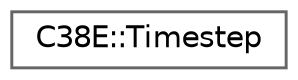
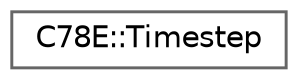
node "C38E::Timestep": label "C38E::Timestep" -> "C78E::Timestep"
